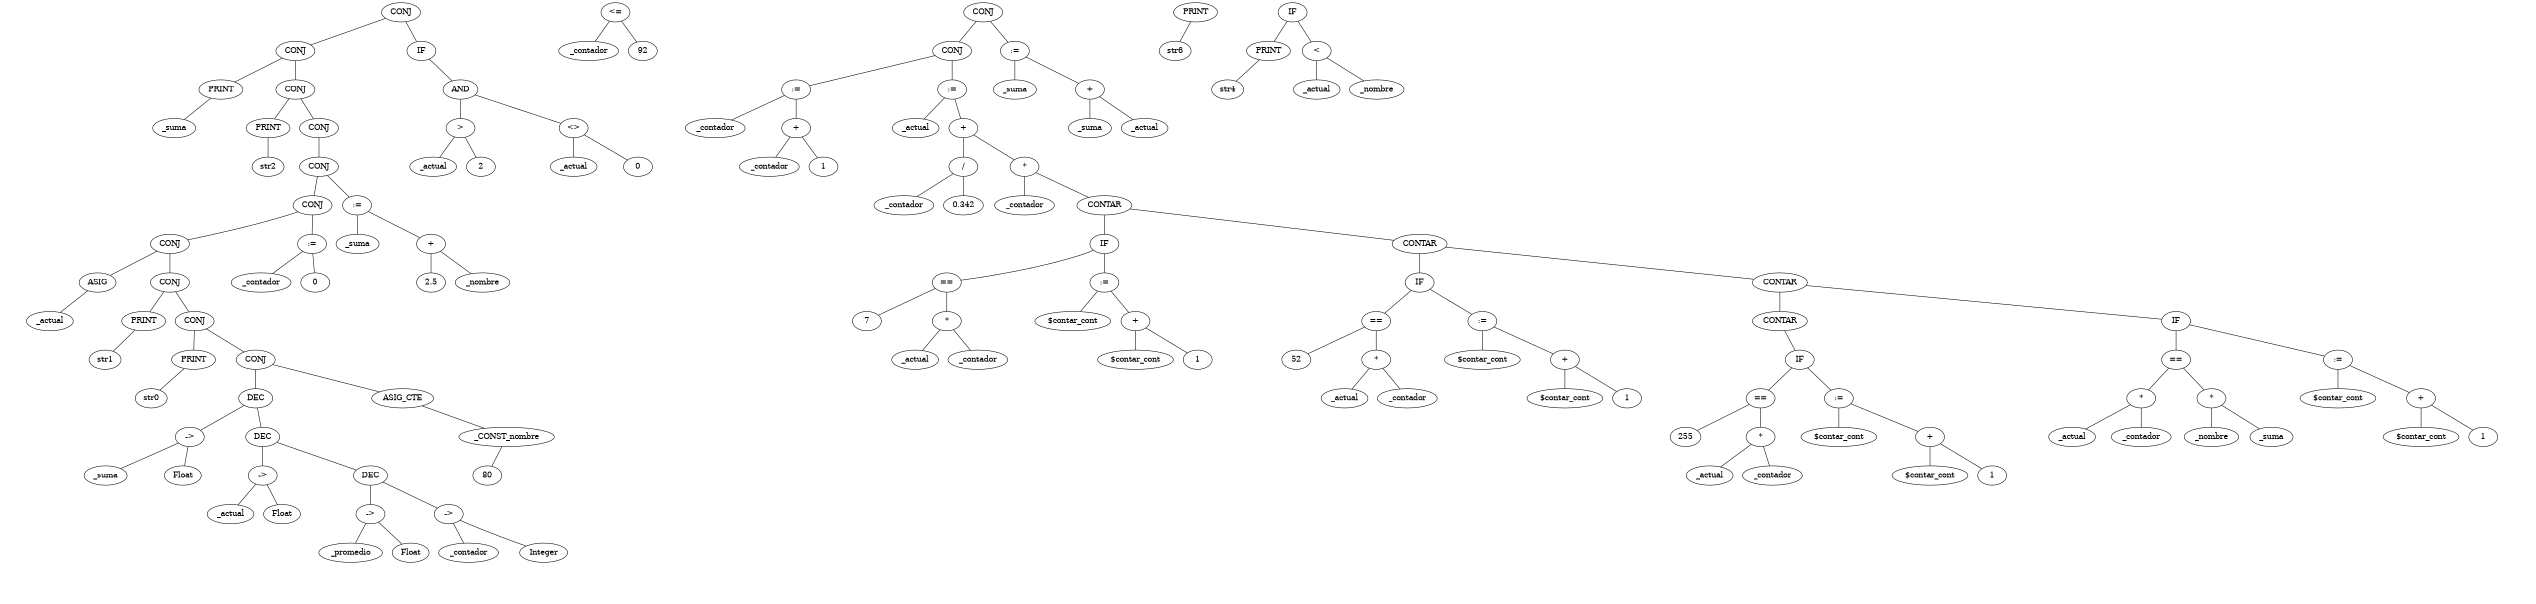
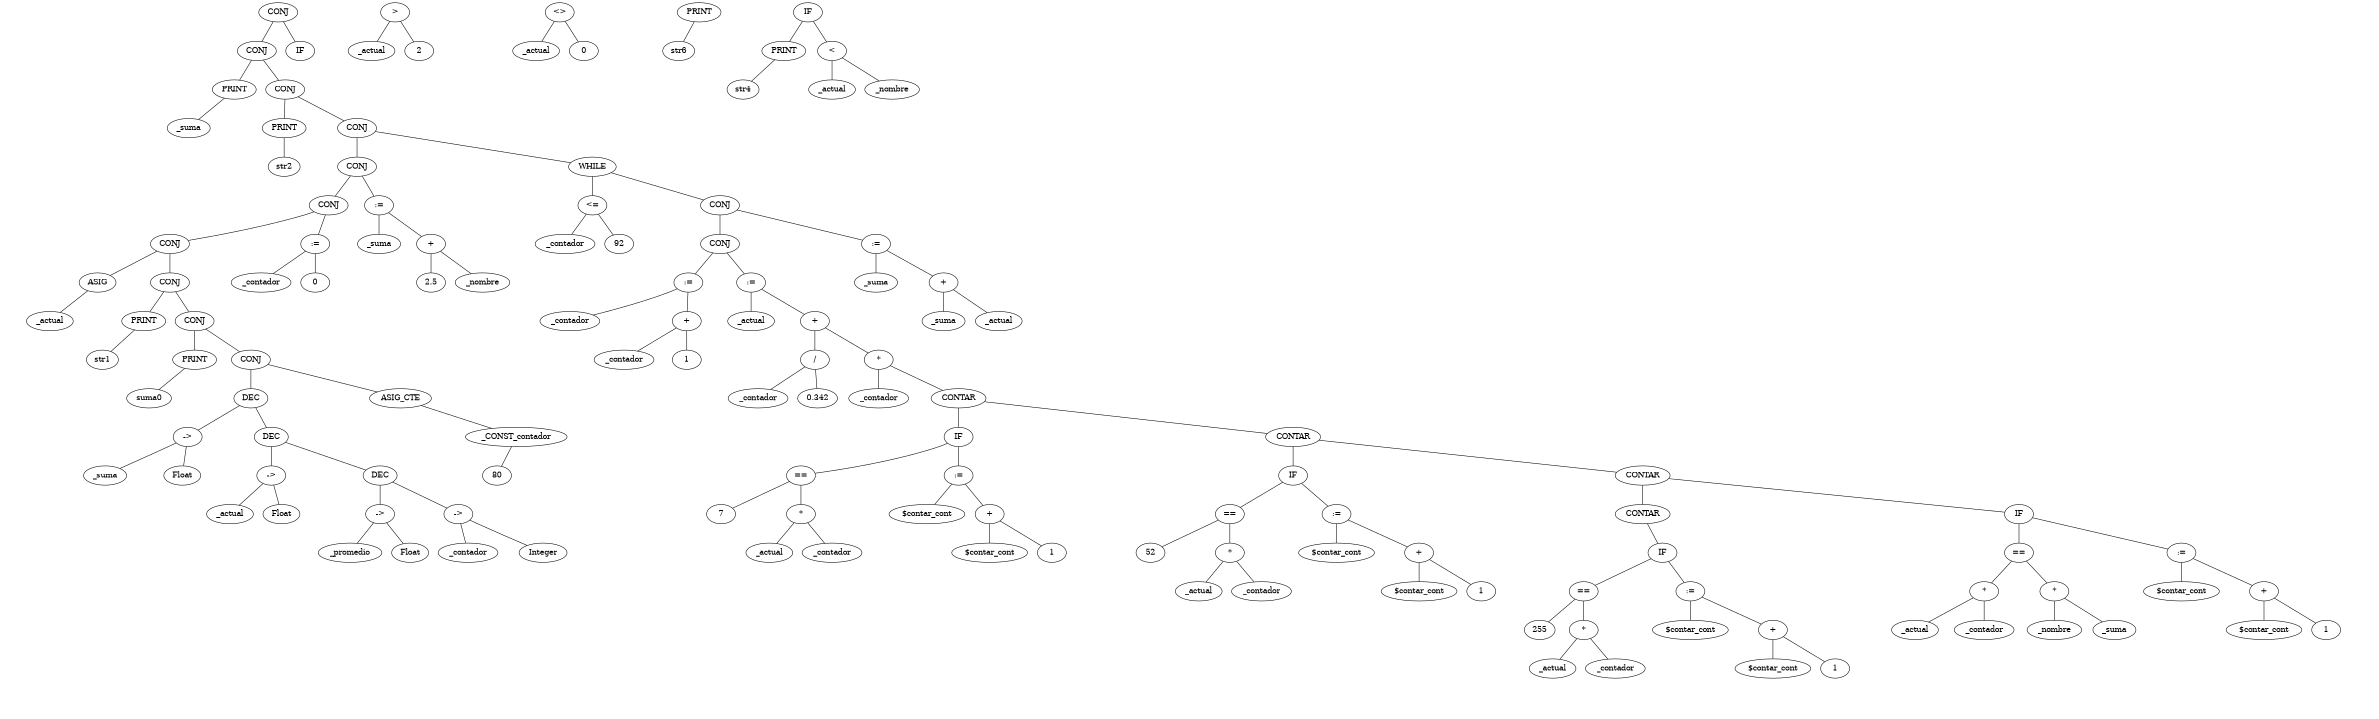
node "AND": removed
node "WHILE": added
node "str0": label "str0" -> "suma0"
node "_CONST_nombre": label "_CONST_nombre" -> "_CONST_contador"
